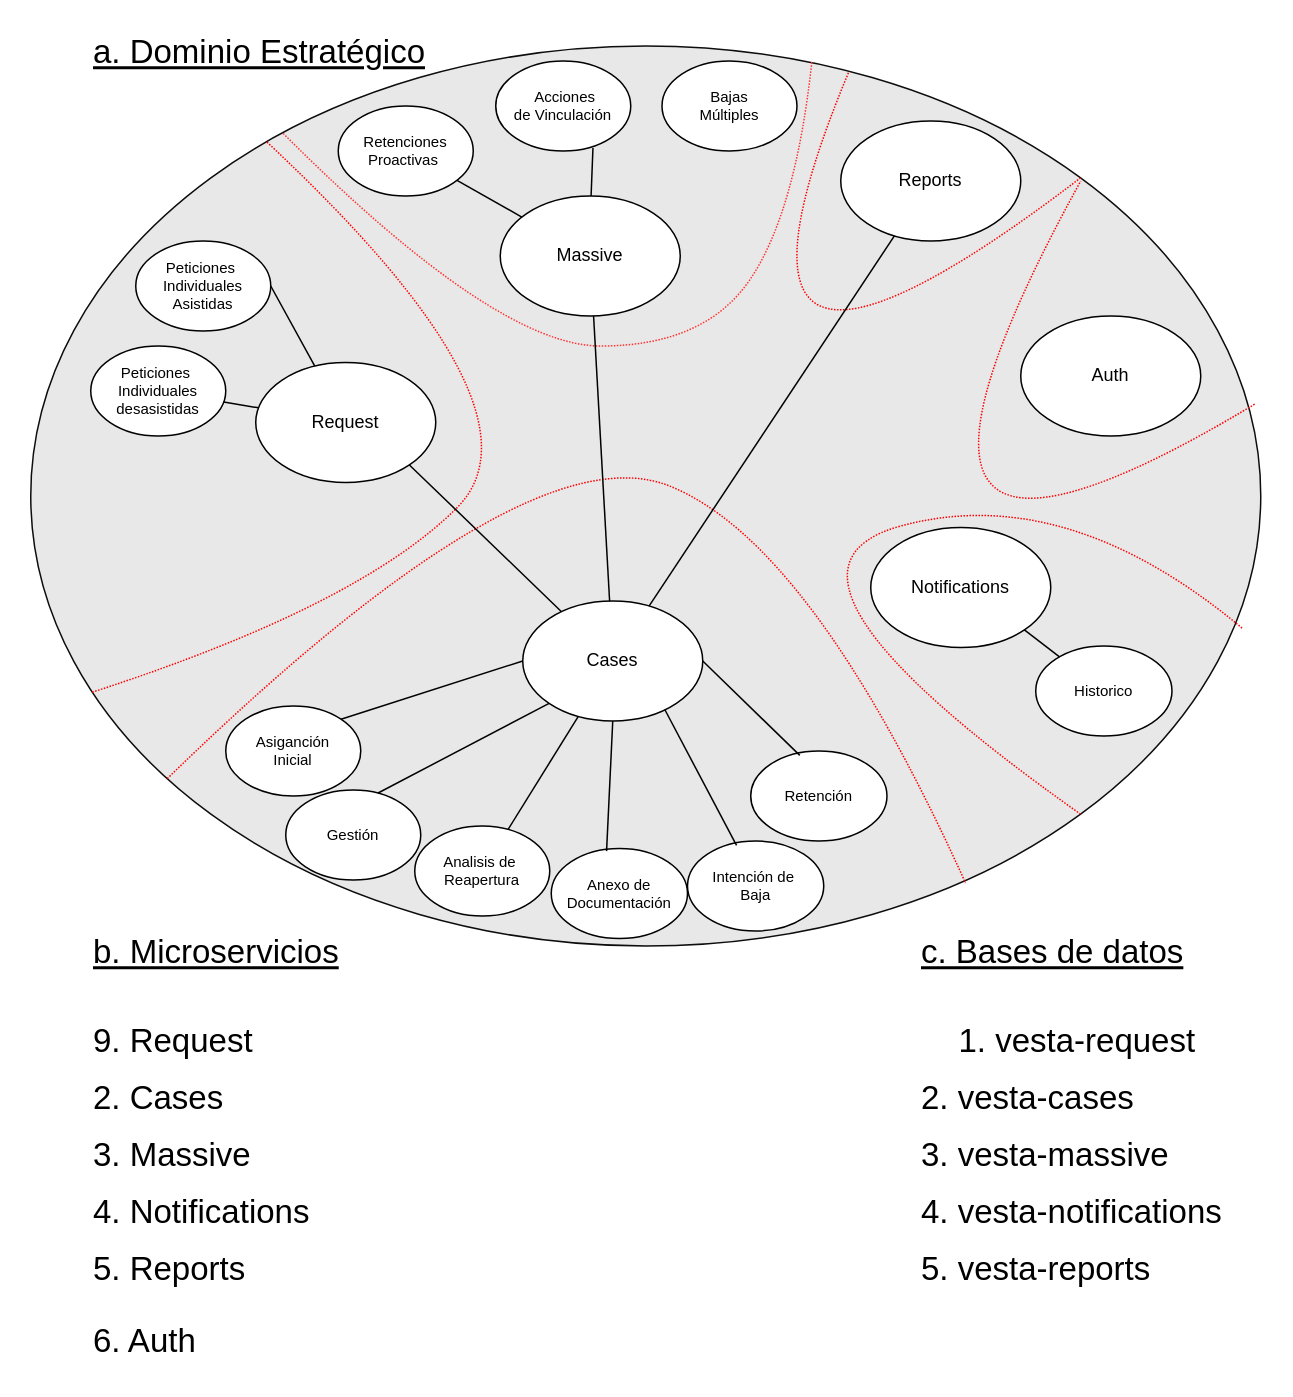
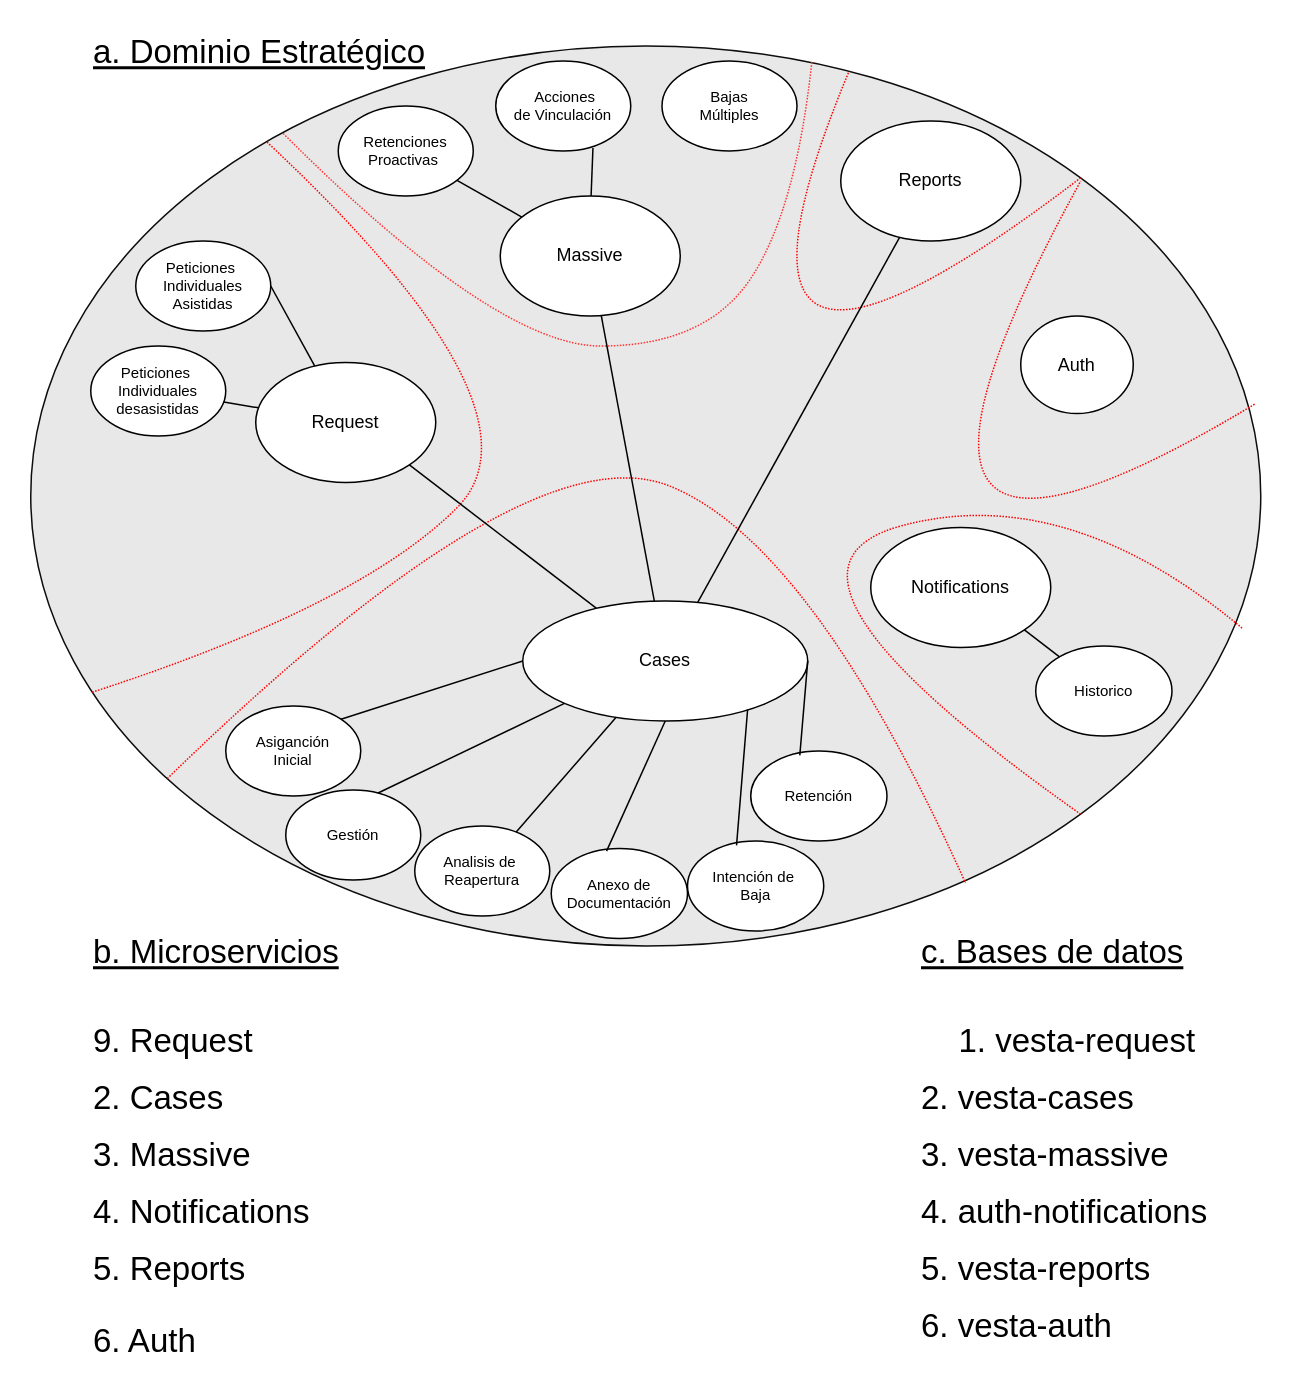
node "Auth": size 180x120 -> 113x98
node "Cases": size 180x120 -> 285x120
node "4. vesta-notifications": label "4. vesta-notifications" -> "4. auth-notifications"
node "6. vesta-auth": added
